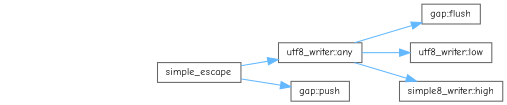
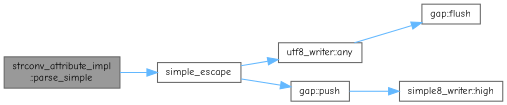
node "utf8_writer::low": removed
edge "utf8_writer::any" -> "simple8_writer::high": now "gap::push" -> "simple8_writer::high"
node "strconv_attribute_impl ::parse_simple": added
